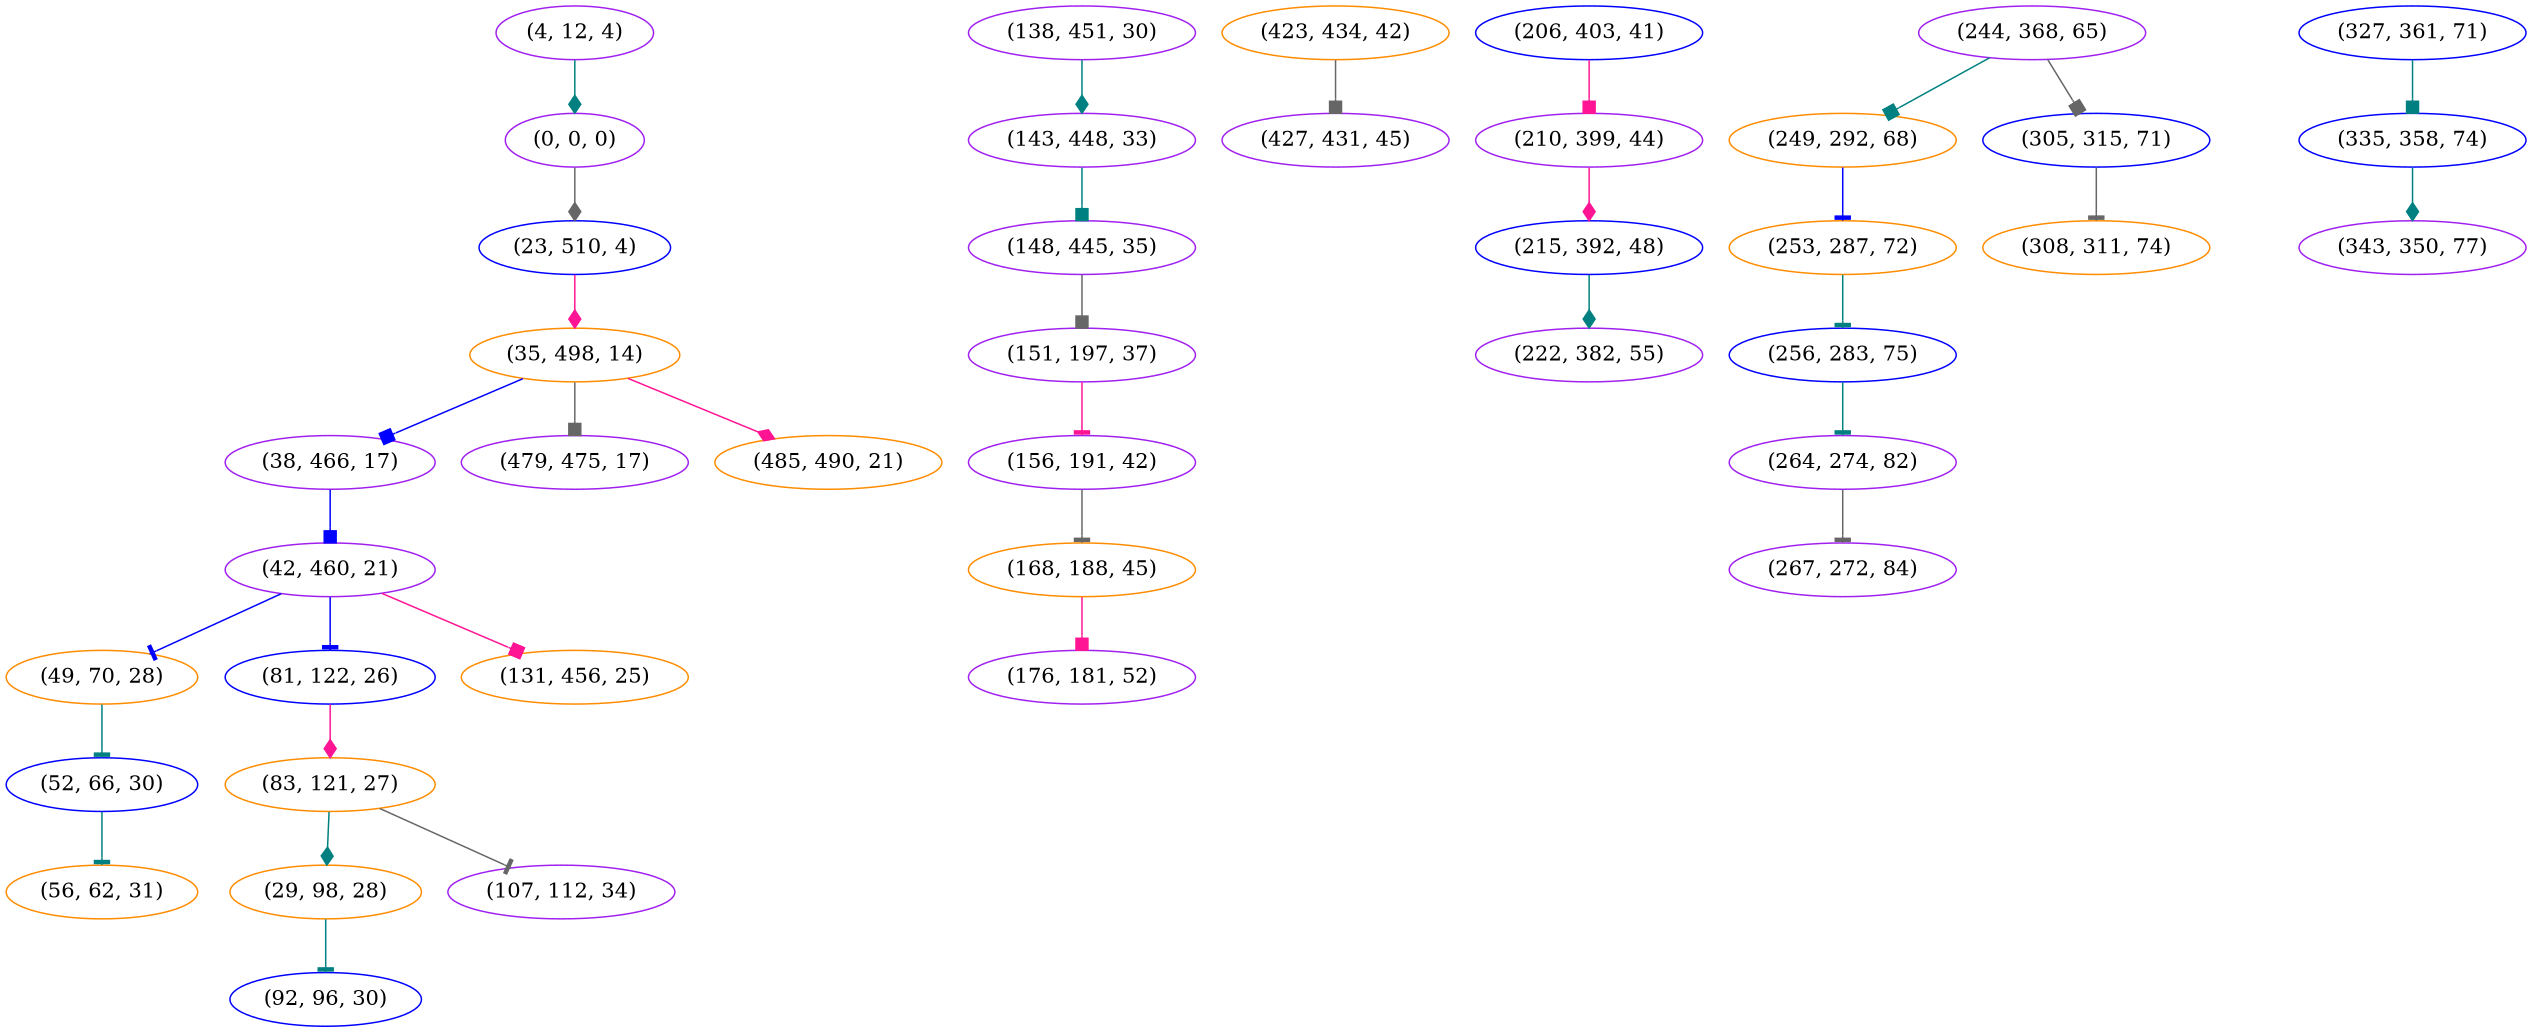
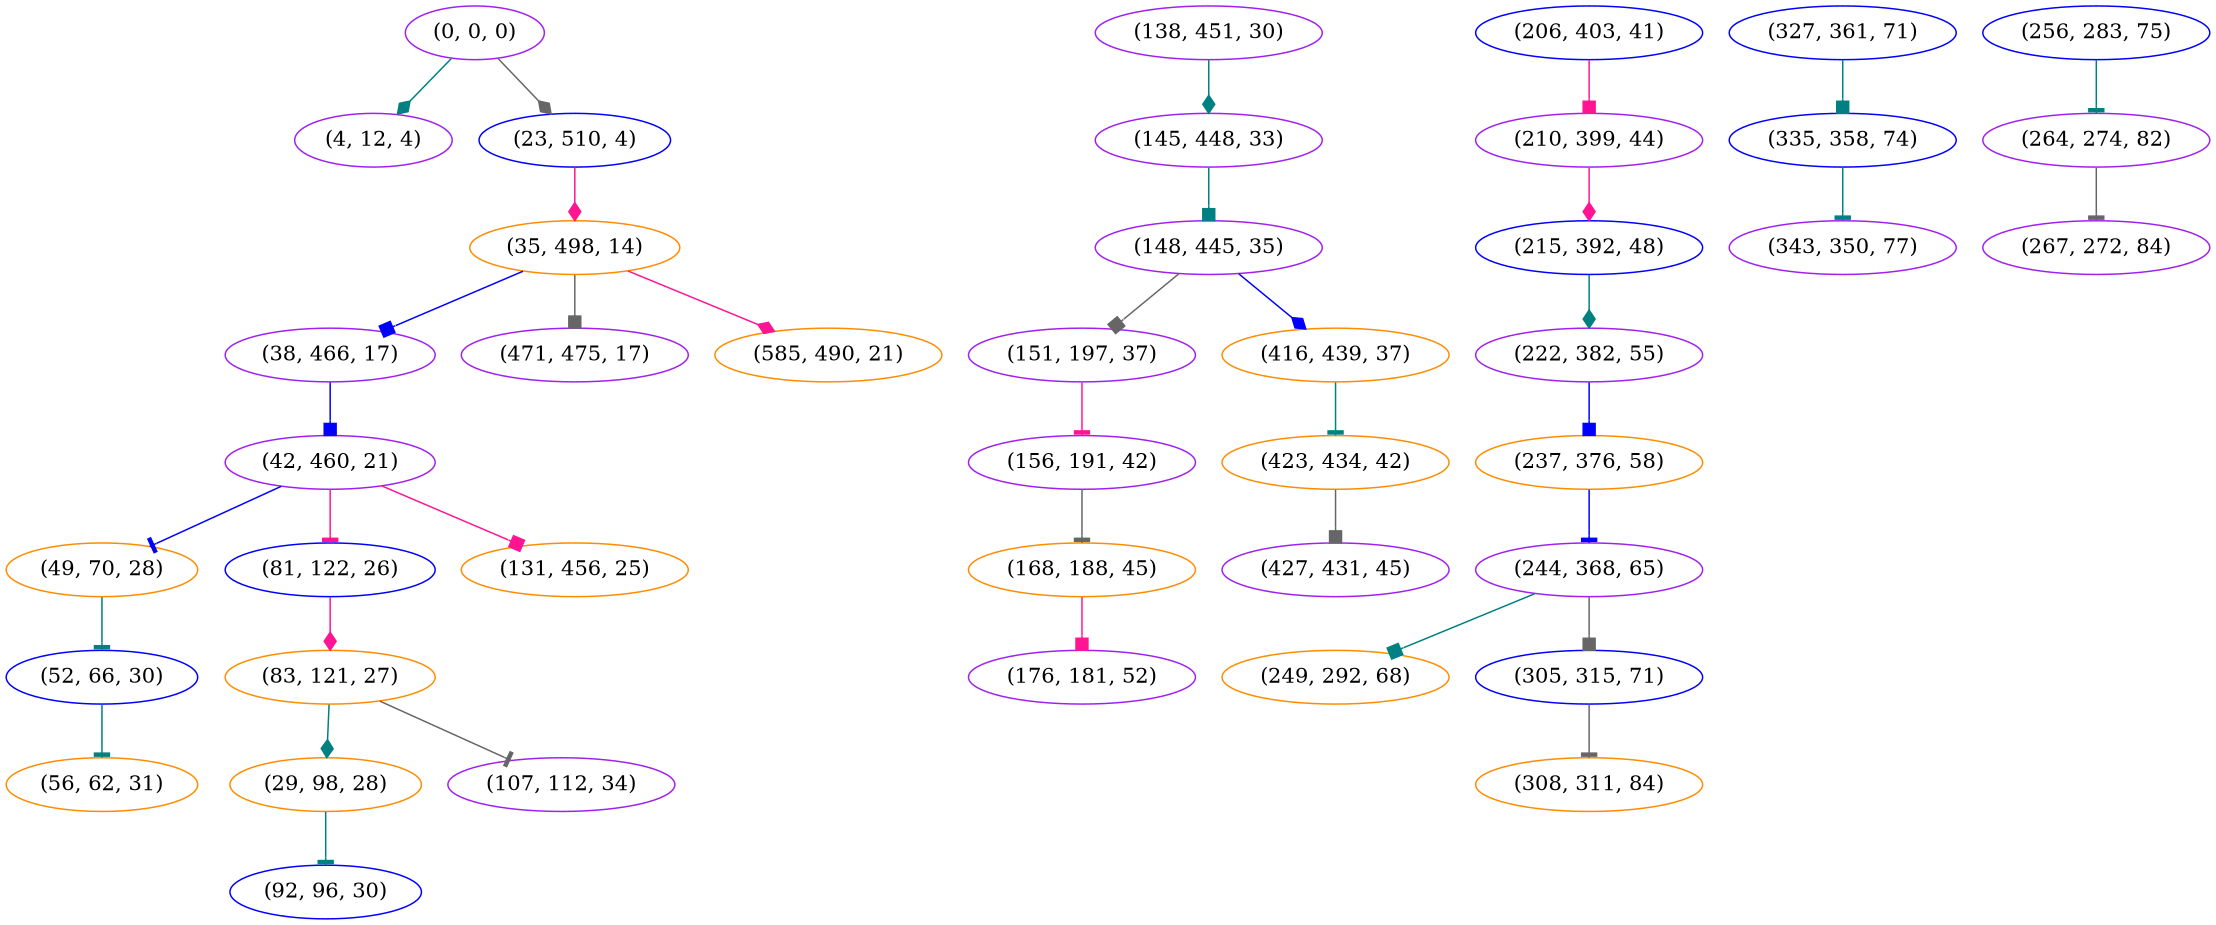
edge "(4, 12, 4)" -> "(0, 0, 0)": reversed
node "(143, 448, 33)": label "(143, 448, 33)" -> "(145, 448, 33)"
edge "(335, 358, 74)" -> "(343, 350, 77)": arrowhead diamond -> tee
node "(253, 287, 72)": removed
node "(308, 311, 74)": label "(308, 311, 74)" -> "(308, 311, 84)"
node "(416, 439, 37)": added
node "(479, 475, 17)": label "(479, 475, 17)" -> "(471, 475, 17)"
node "(485, 490, 21)": label "(485, 490, 21)" -> "(585, 490, 21)"
node "(237, 376, 58)": added
edge "(42, 460, 21)" -> "(81, 122, 26)": color blue -> deeppink
